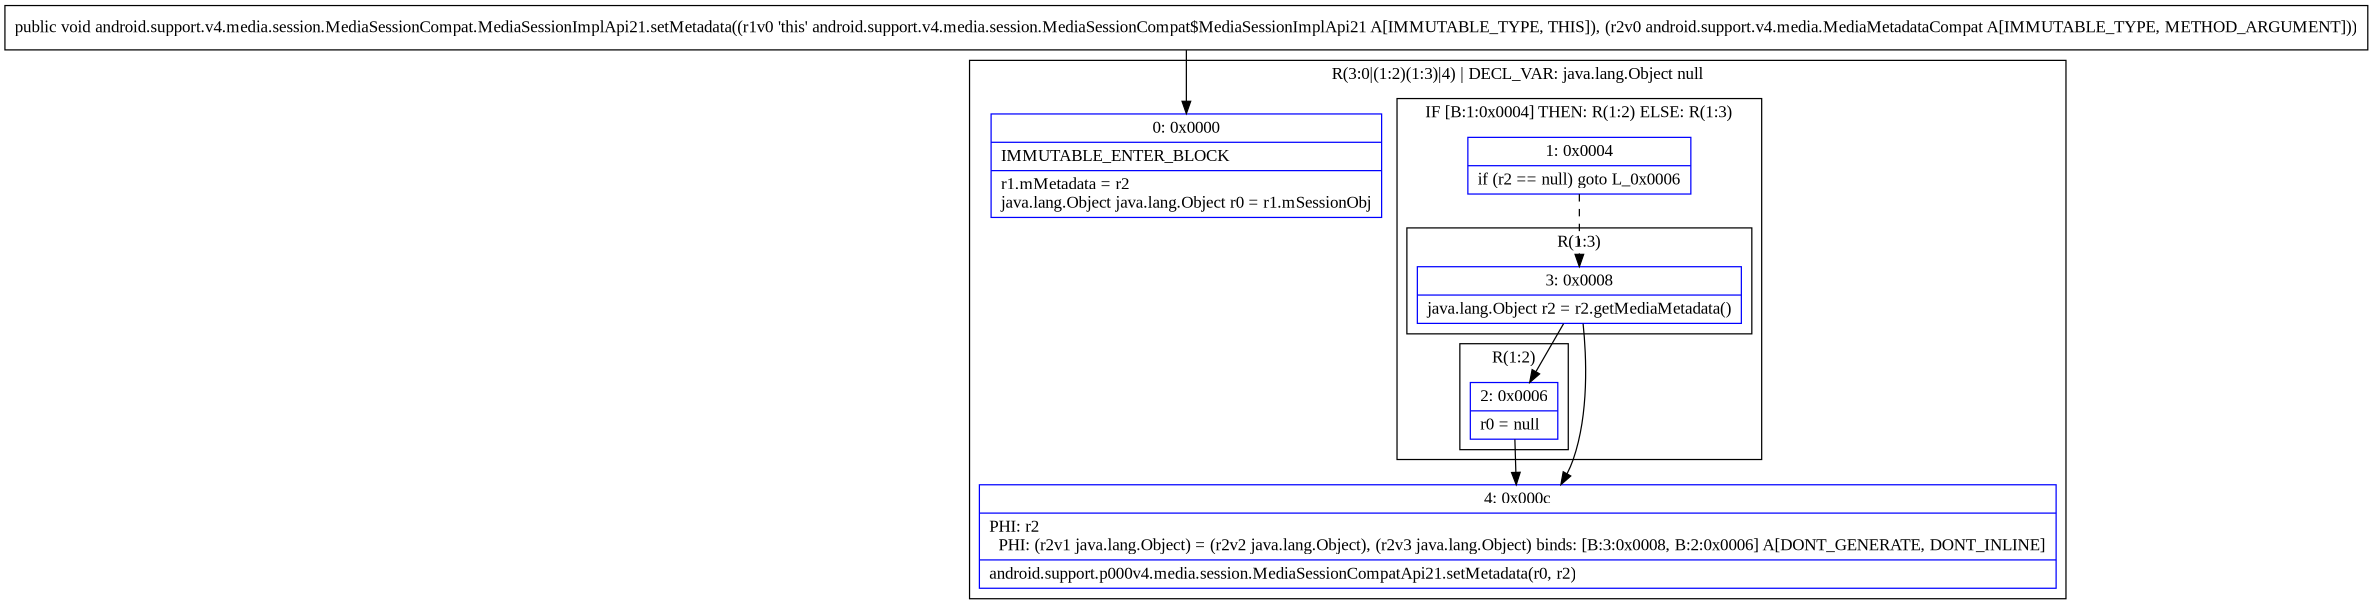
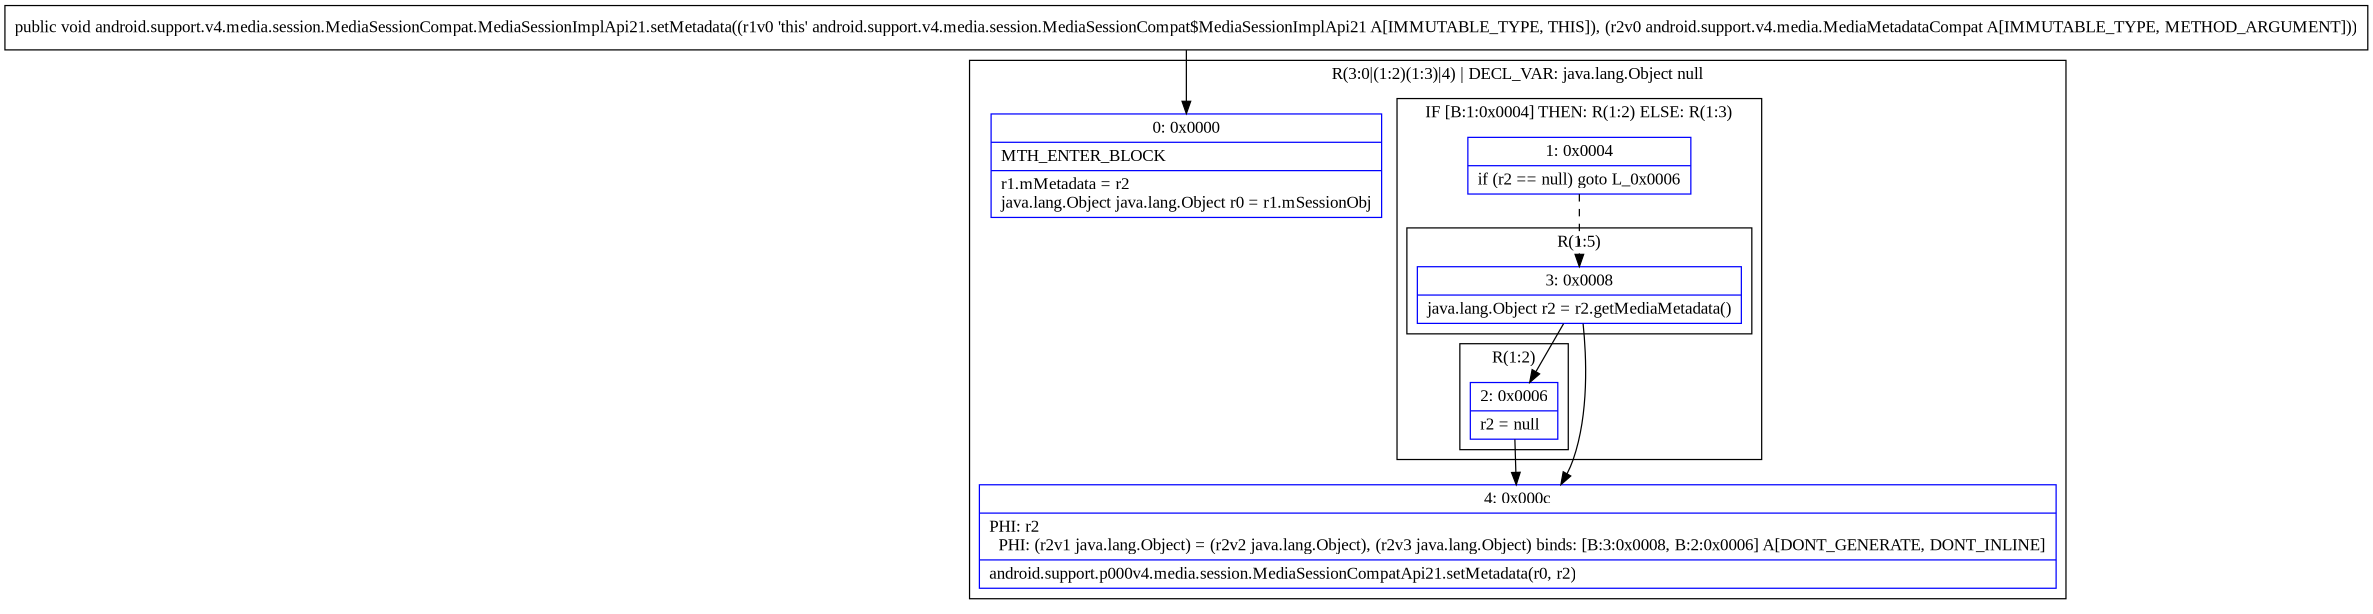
node "0: 0x0000": text "IMMUTABLE_ENTER_BLOCK" -> "MTH_ENTER_BLOCK"
cluster "R(1:3)": label "R(1:3)" -> "R(1:5)"
node "2: 0x0006": text "r0 = null" -> "r2 = null"
